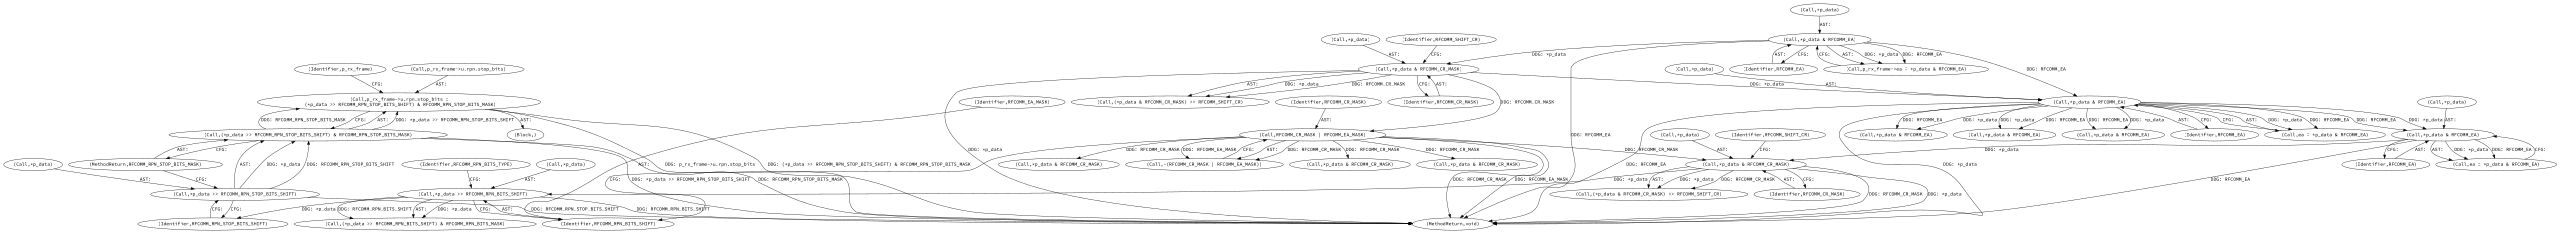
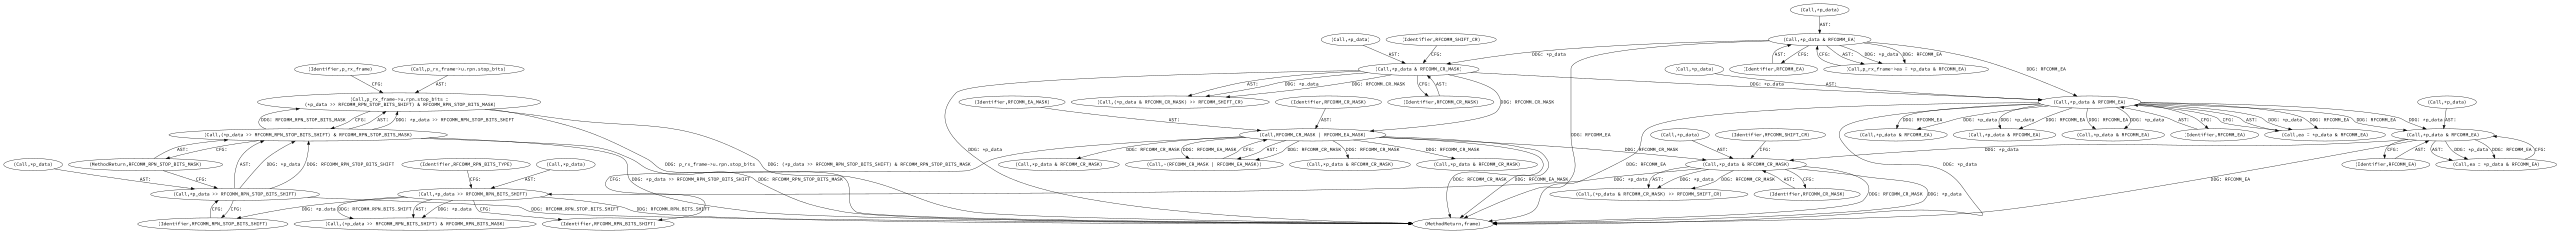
node "(Block,)": removed
edge "(Identifier,RFCOMM_EA_MASK)" -> "(Identifier,RFCOMM_RPN_BITS_SHIFT)": now "(Identifier,RFCOMM_EA_MASK)" -> "(Call,RFCOMM_CR_MASK | RFCOMM_EA_MASK)"
edge "(Identifier,RFCOMM_RPN_BITS_SHIFT)" -> "(Call,*p_data >> RFCOMM_RPN_BITS_SHIFT)": removed, label "AST:"
node "(MethodReturn,void)": label "(MethodReturn,void)" -> "(MethodReturn,frame)"
